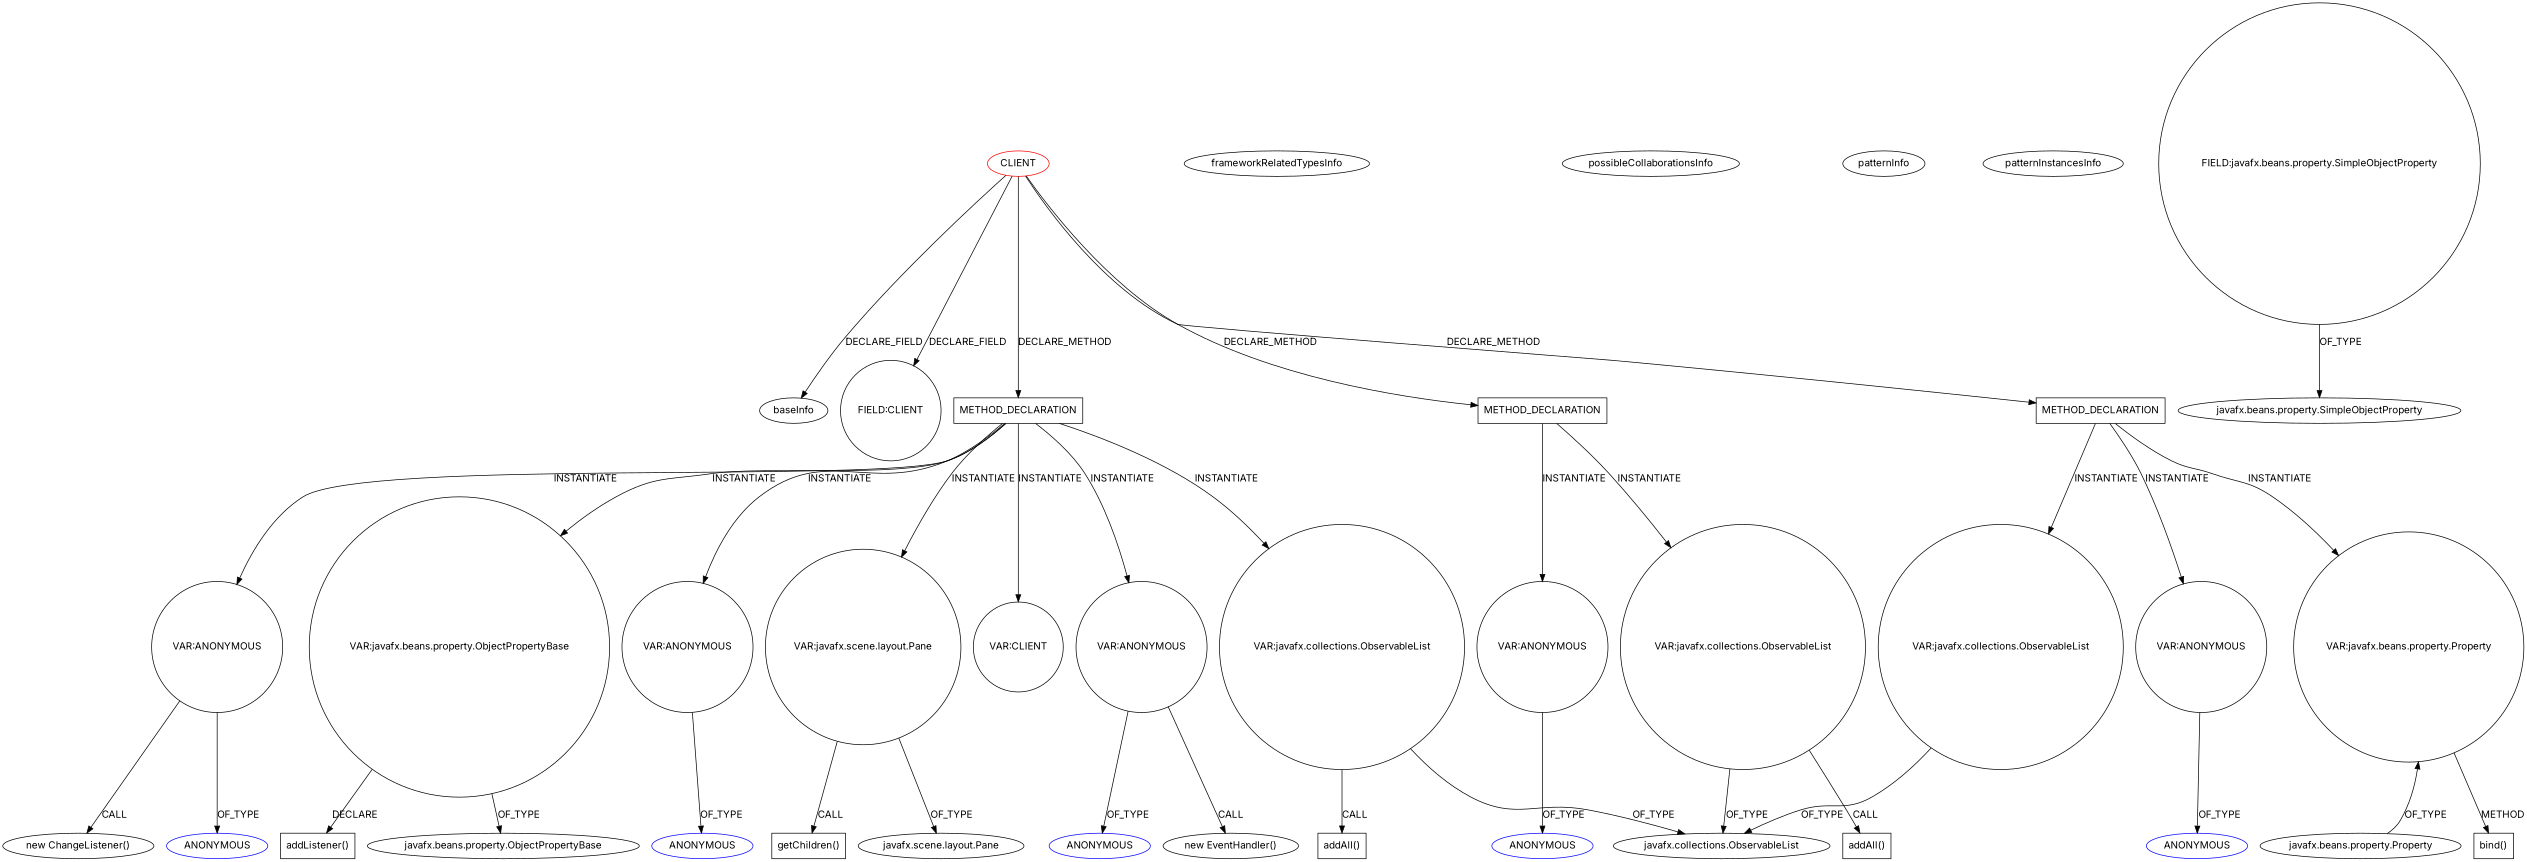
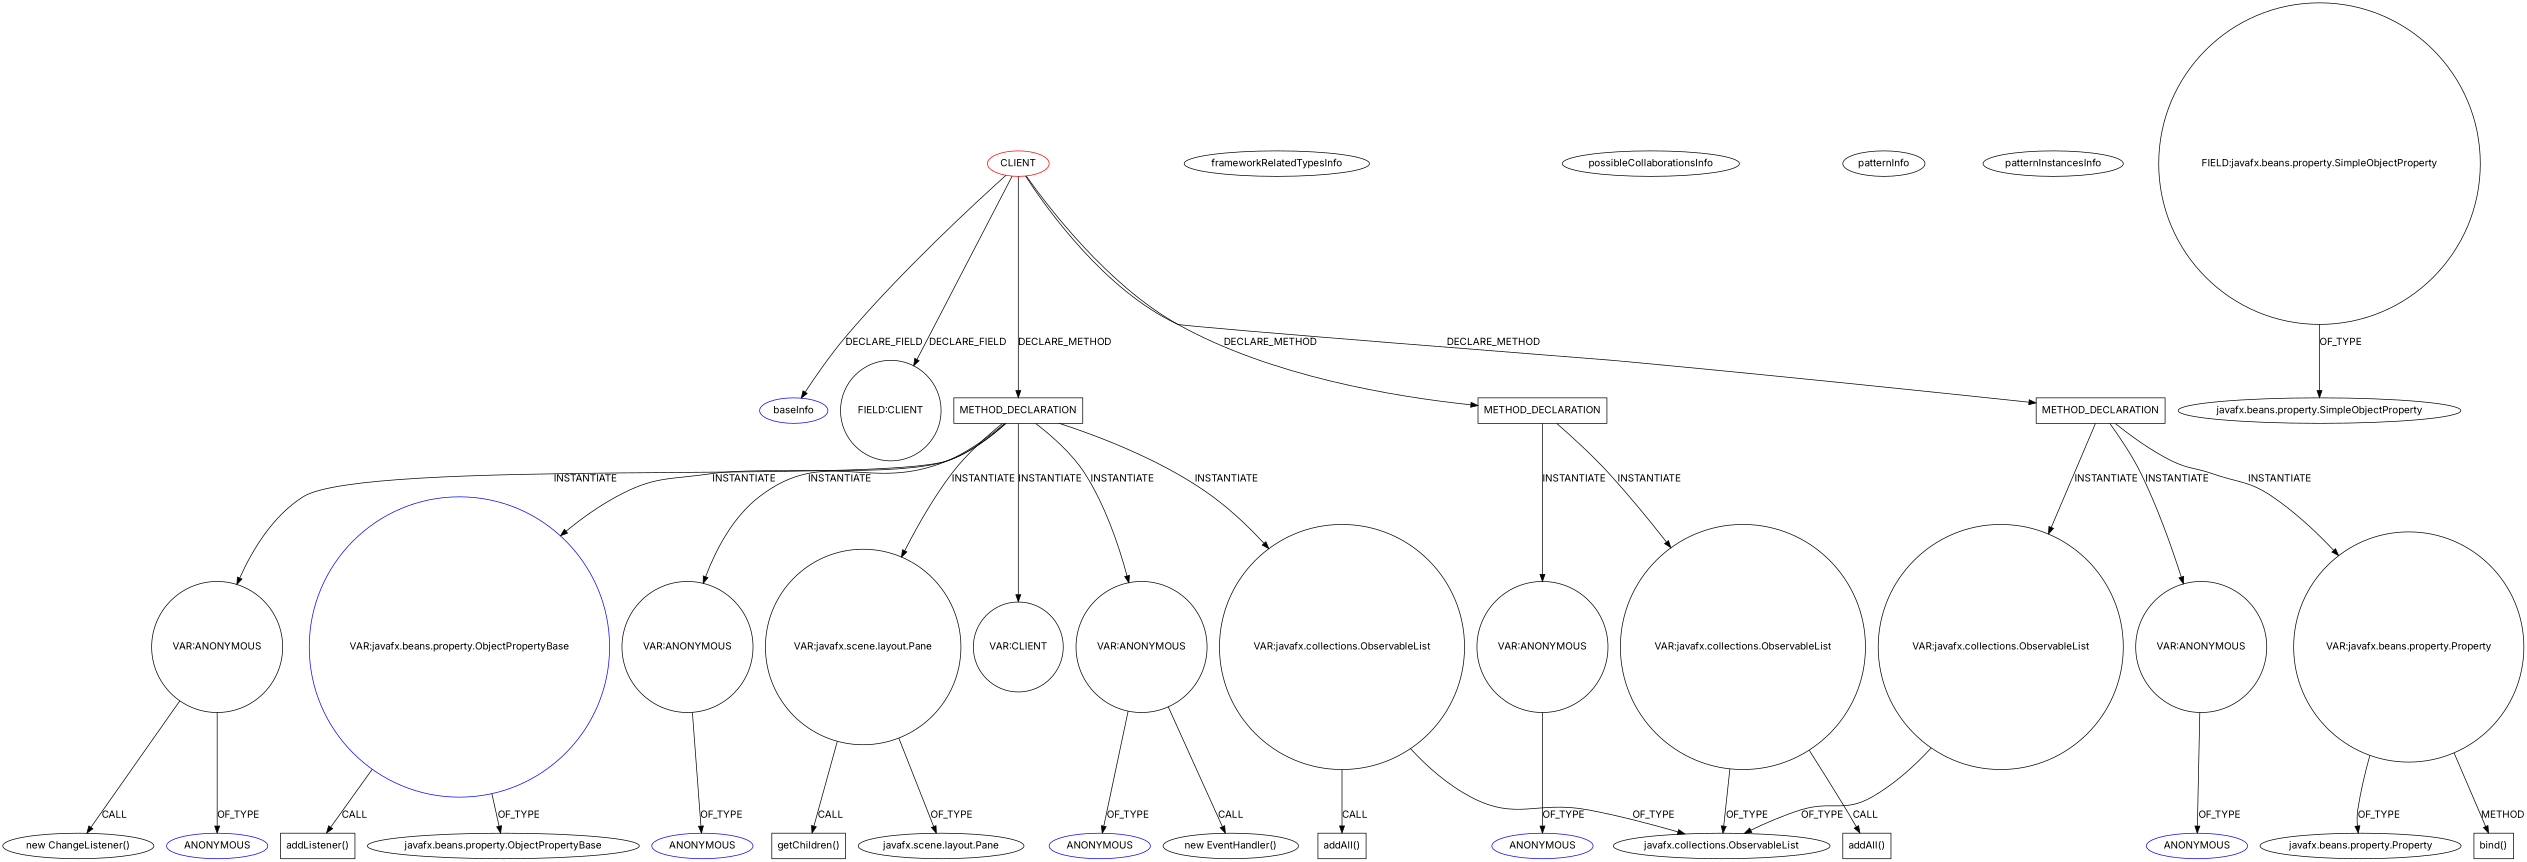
node "baseInfo": color black -> blue
node "VAR:javafx.beans.property.ObjectPropertyBase": color black -> blue
edge "javafx.beans.property.Property" -> "VAR:javafx.beans.property.Property": reversed
edge "VAR:javafx.beans.property.ObjectPropertyBase" -> "addListener()": label "DECLARE" -> "CALL"
